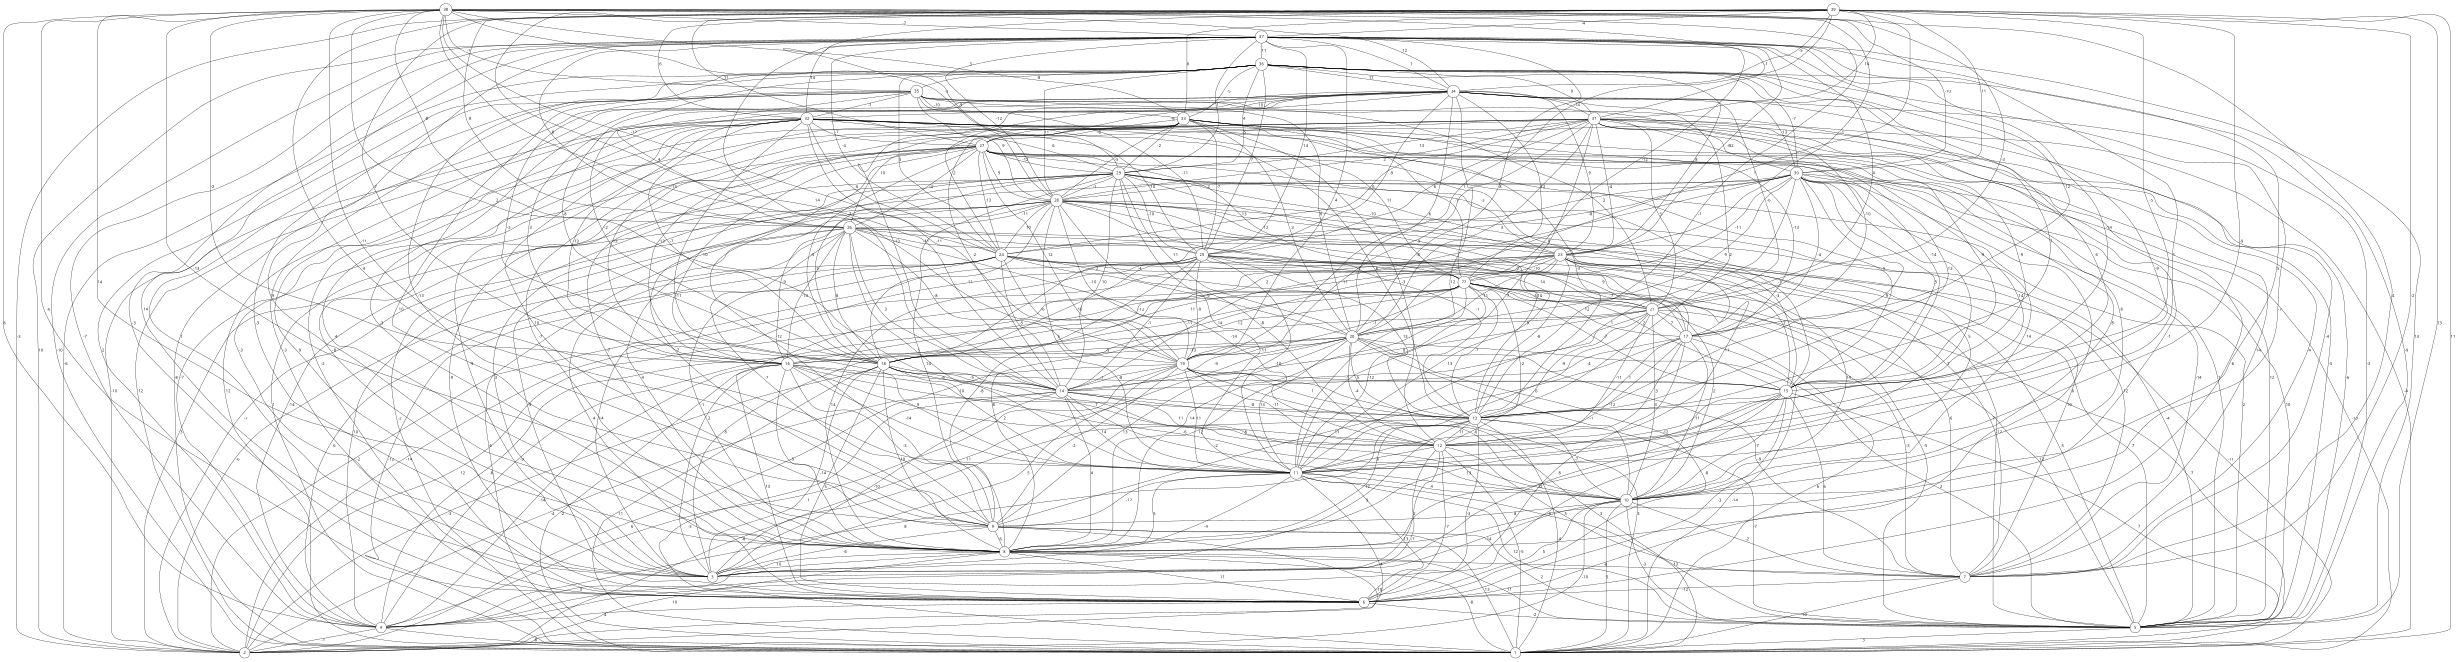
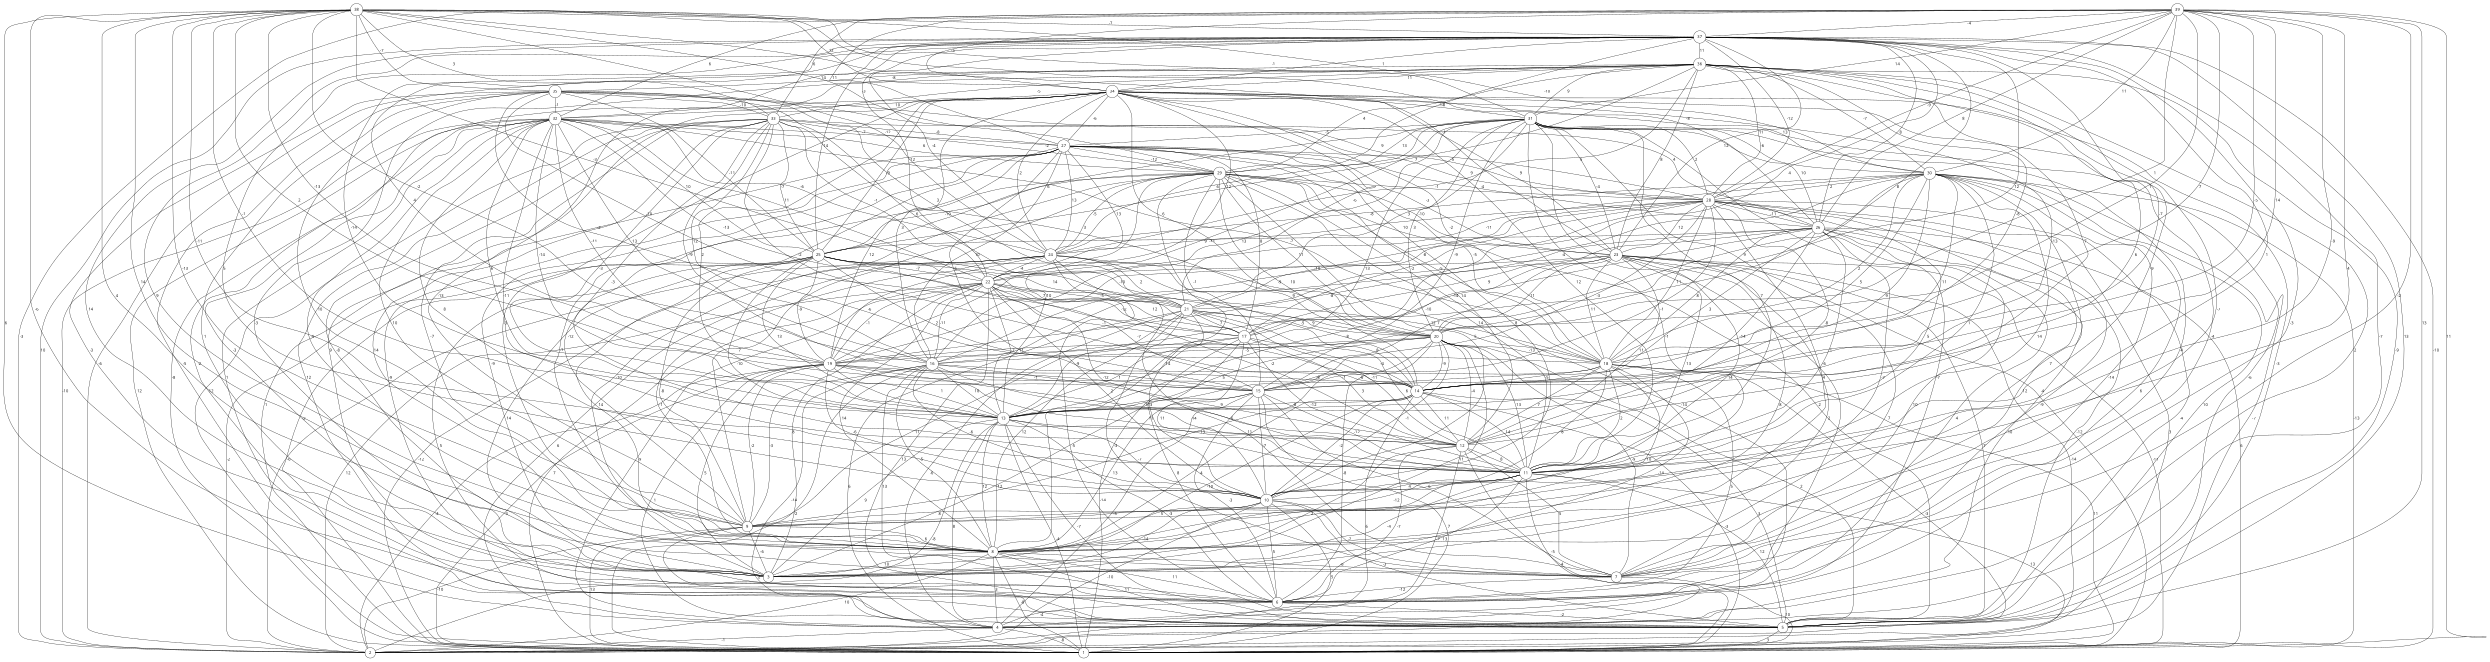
edge "29" -- "24": added, label "-5"
edge "29" -- "3": label "3" -> "-10"
